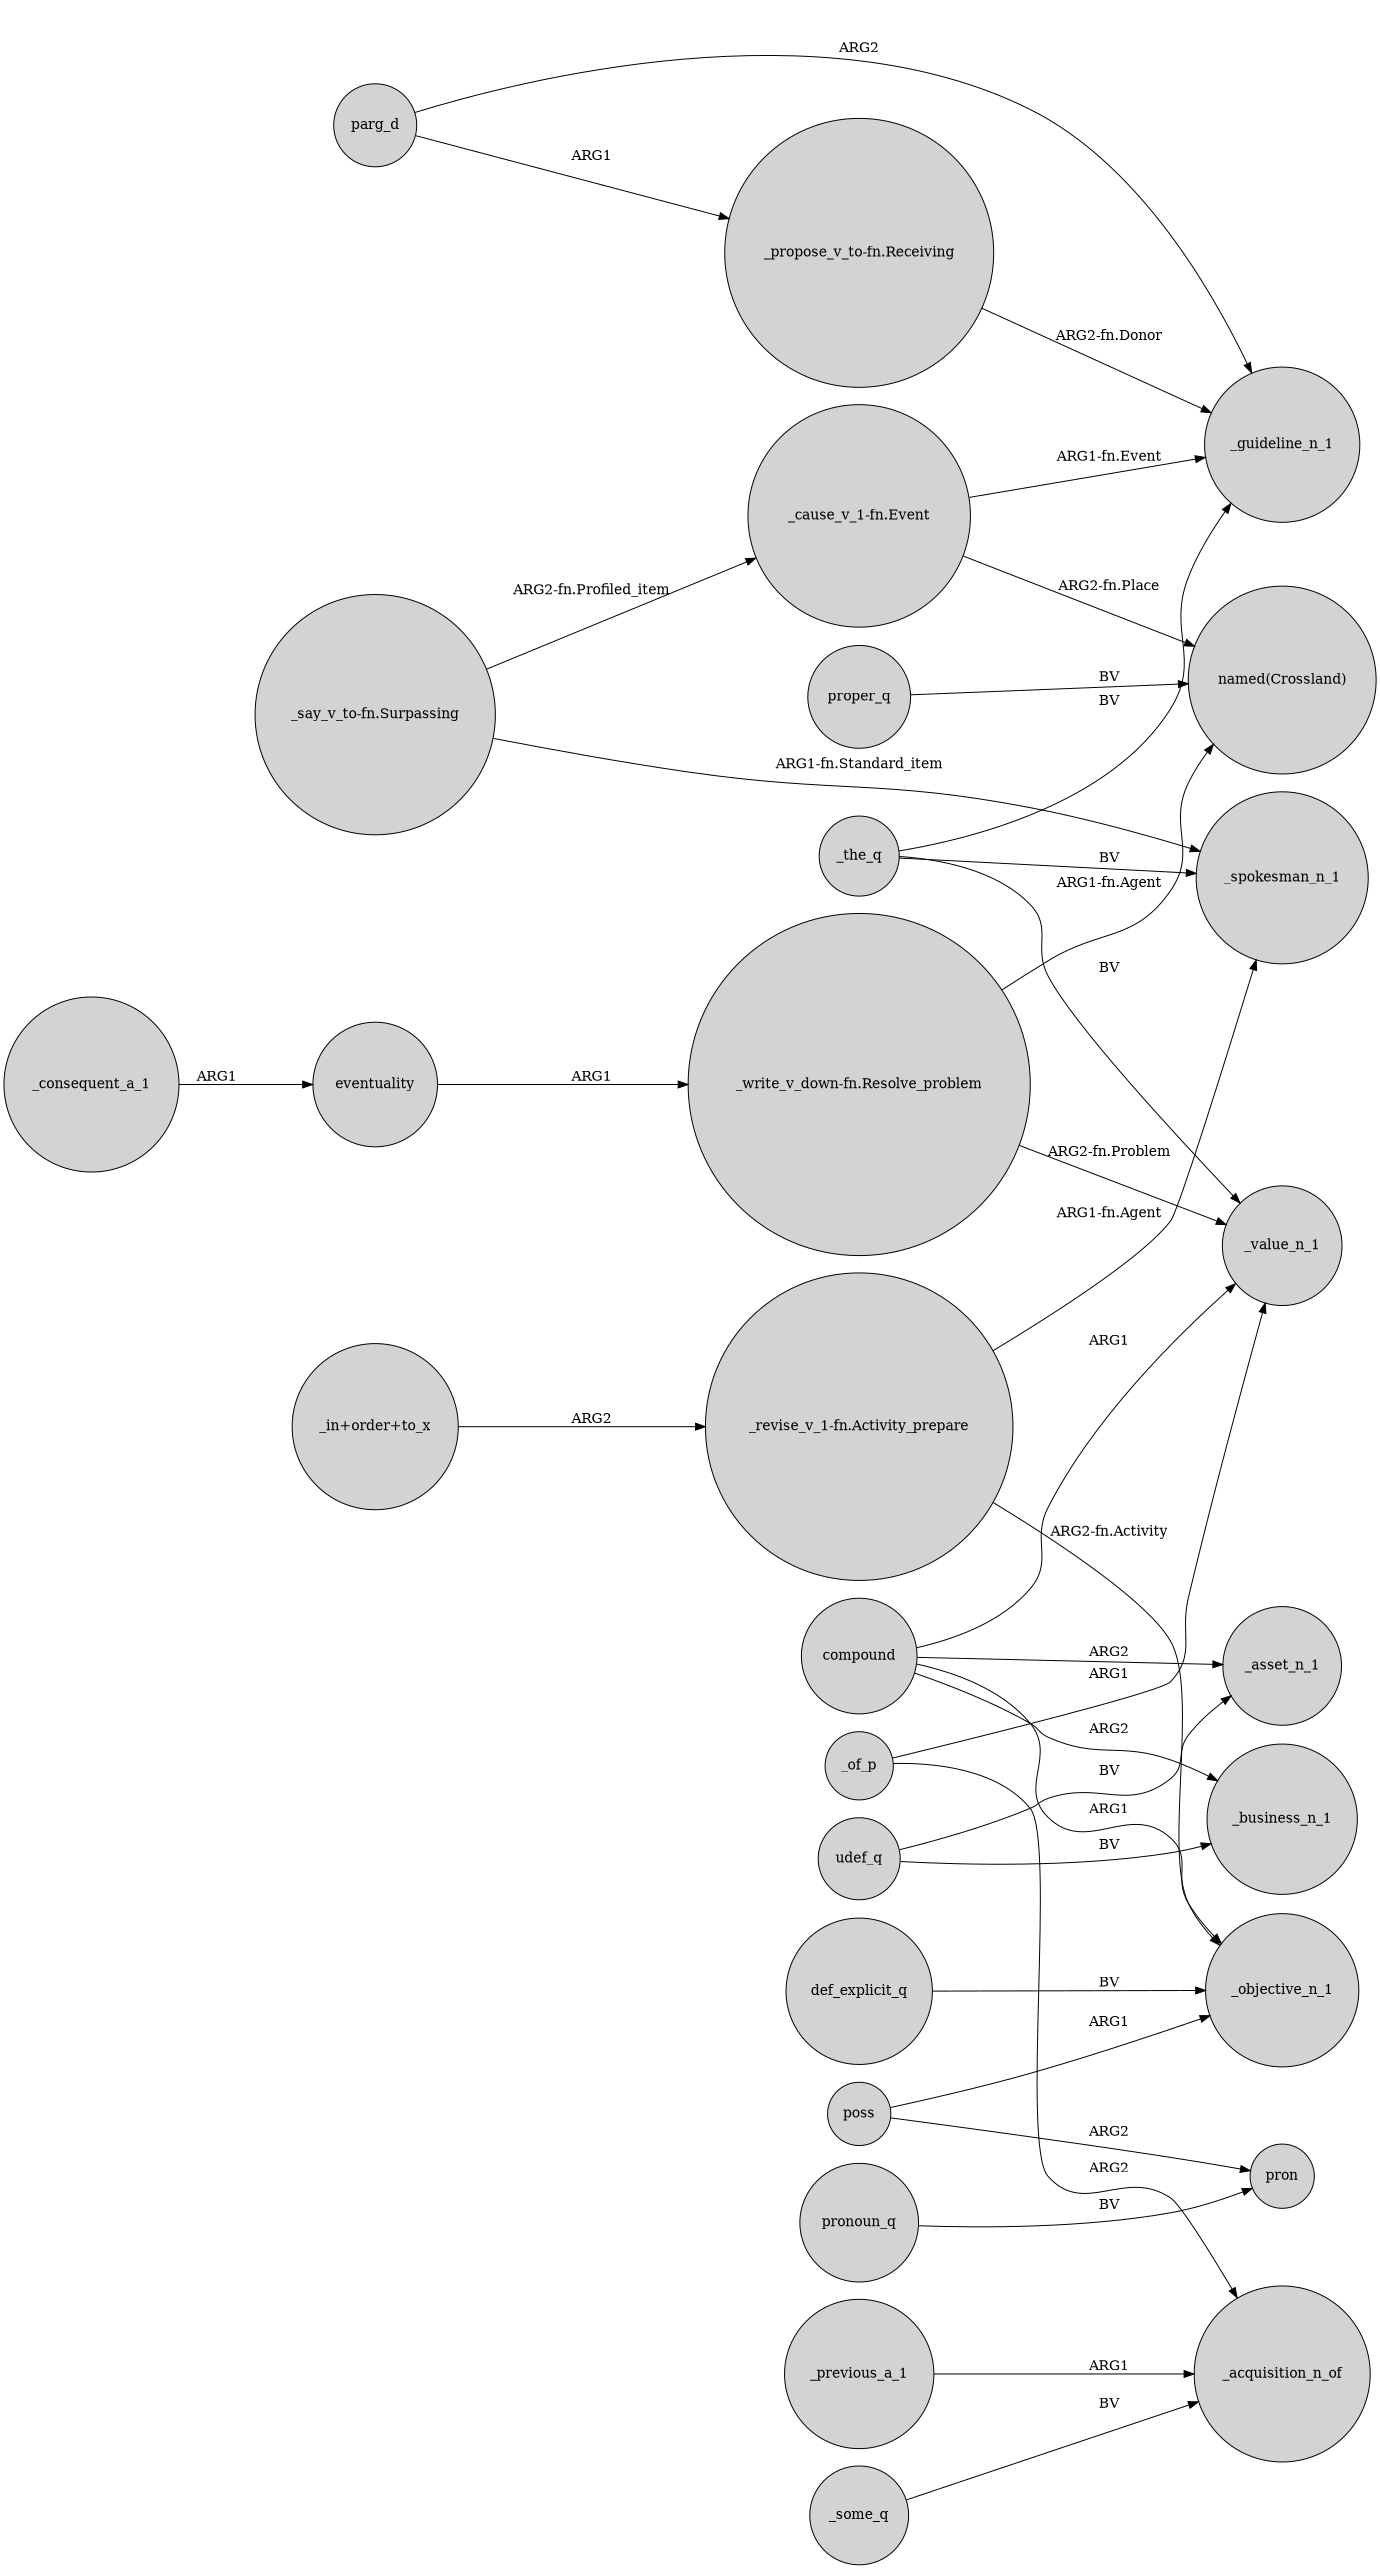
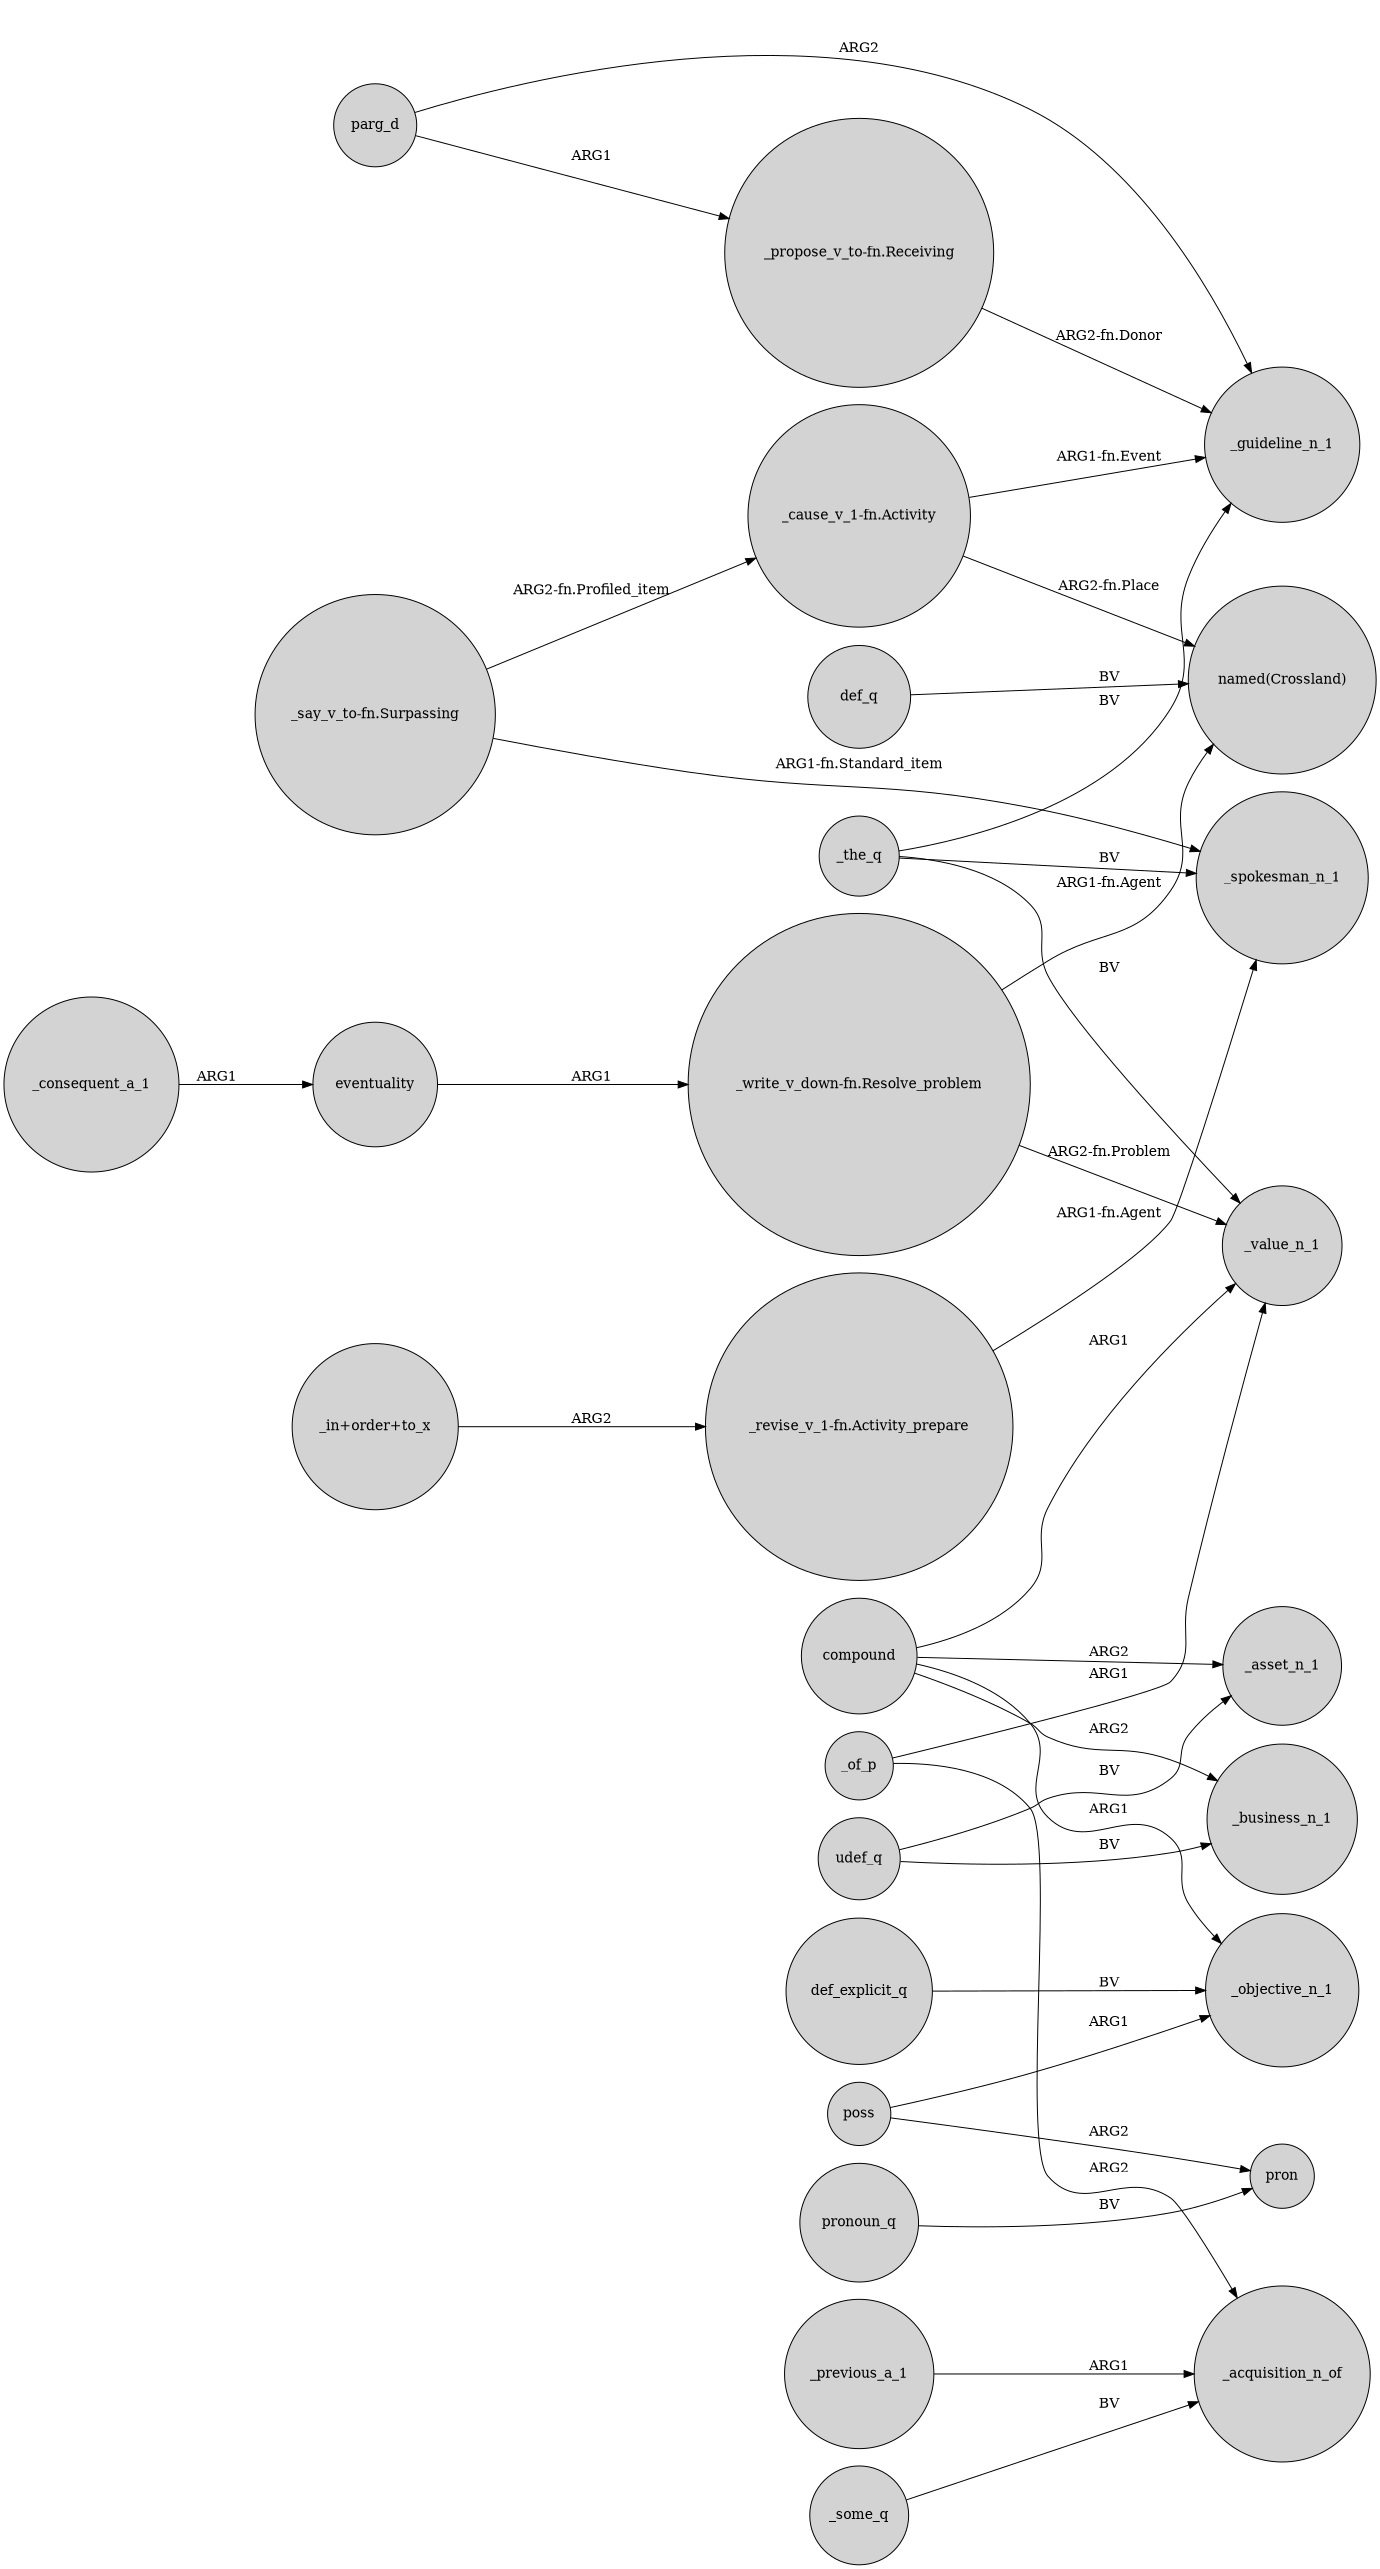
node "_cause_v_1-fn.Event": label "_cause_v_1-fn.Event" -> "_cause_v_1-fn.Activity"
node "proper_q": label "proper_q" -> "def_q"
edge "_revise_v_1-fn.Activity_prepare" -> "_objective_n_1": removed, label "ARG2-fn.Activity"
